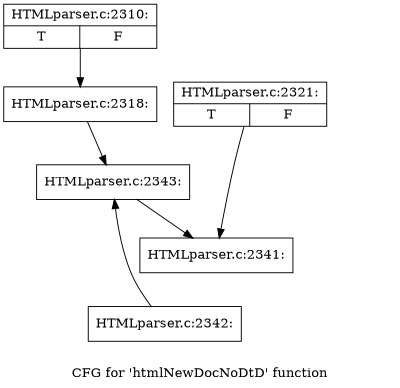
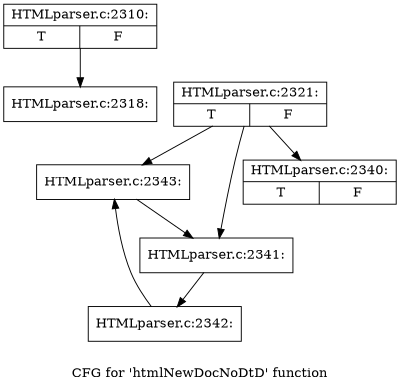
edge "HTMLparser.c:2318:" -> "HTMLparser.c:2343:": now "HTMLparser.c:2321:" -> "HTMLparser.c:2343:"
node "HTMLparser.c:2340:": added
edge "HTMLparser.c:2341:" -> "HTMLparser.c:2342:": added
